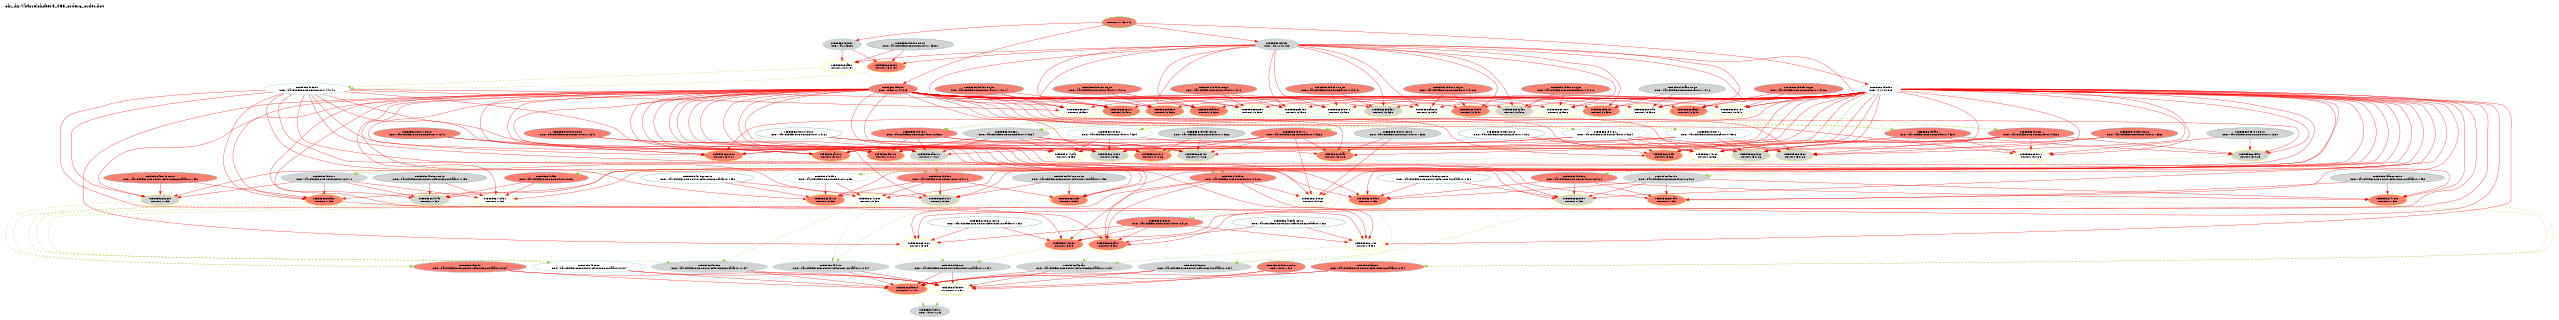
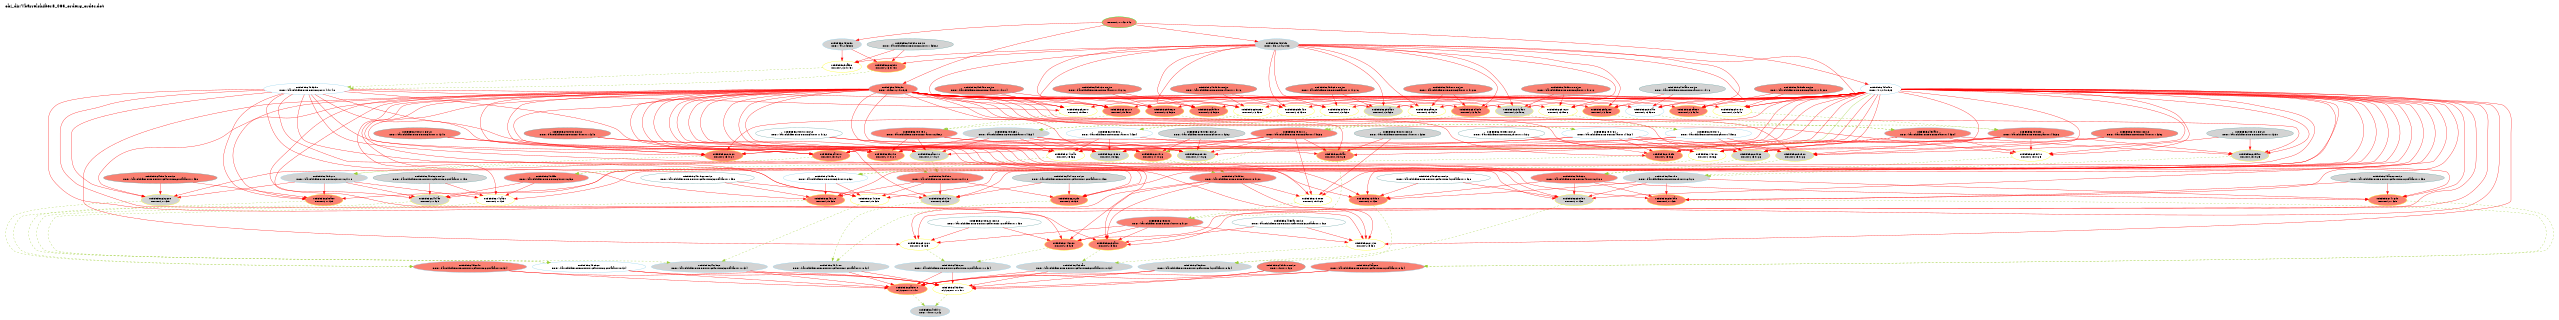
node "0x5555566984a0 ALWAYS r3 f388": color yellow -> skyblue
edge "0x55555649bcd0 TOP->shamt r2 f10923" -> "0x5555567403e0 ALWAYS r9 f29": added
edge "0x5555566beae0 ALWAYS r7 f29" -> "0x555556638a00 ALWAYS r9 f30": now "0x55555649d3b0 TOP->barrelshifter8__DOT__mc_out r4 f1748" -> "0x555556638a00 ALWAYS r9 f30"
